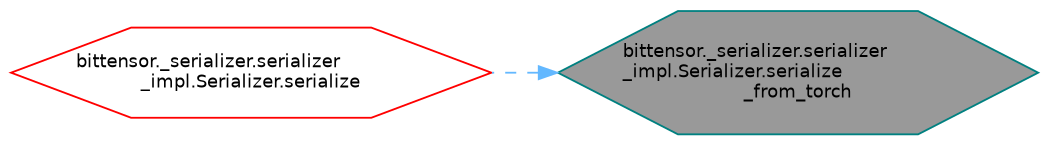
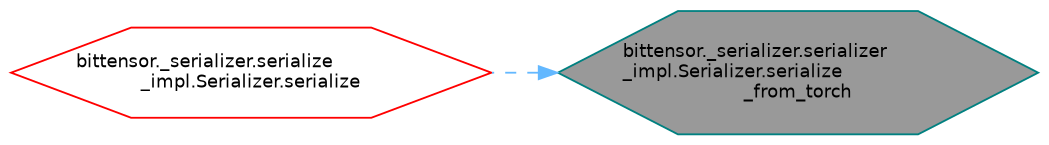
node "bittensor._serializer.serializer _impl.Serializer.serialize": label "bittensor._serializer.serializer _impl.Serializer.serialize" -> "bittensor._serializer.serialize _impl.Serializer.serialize"
